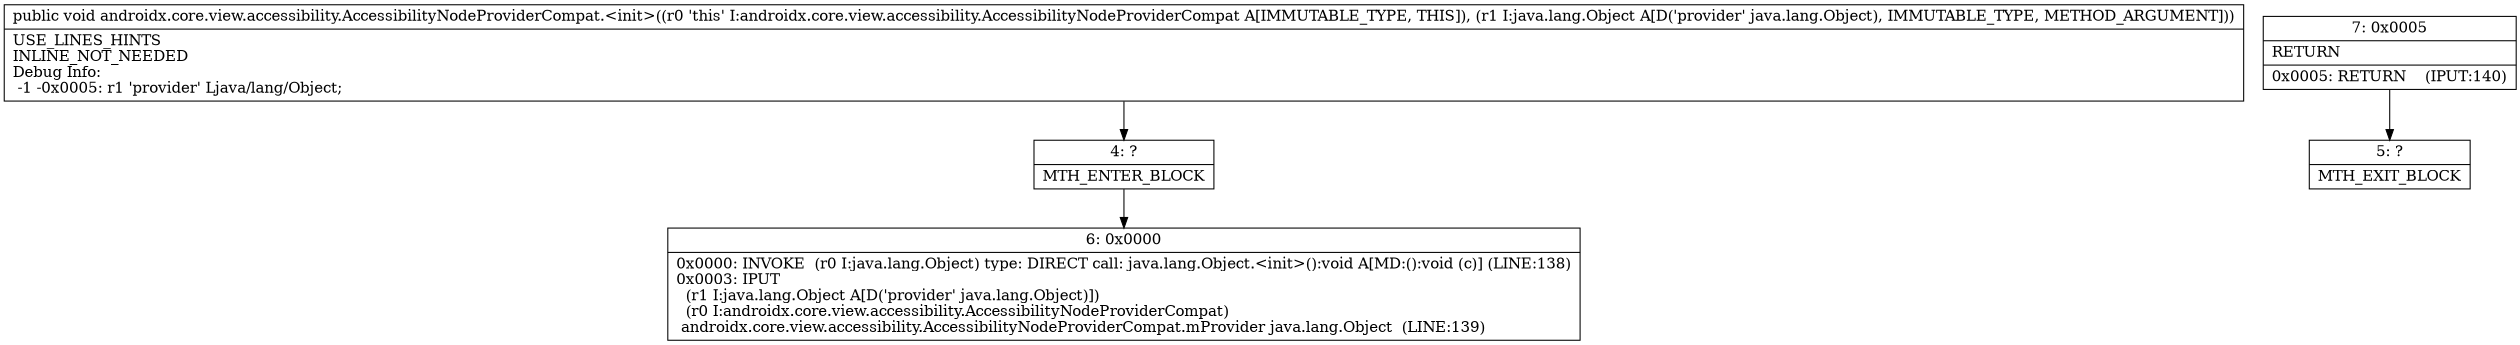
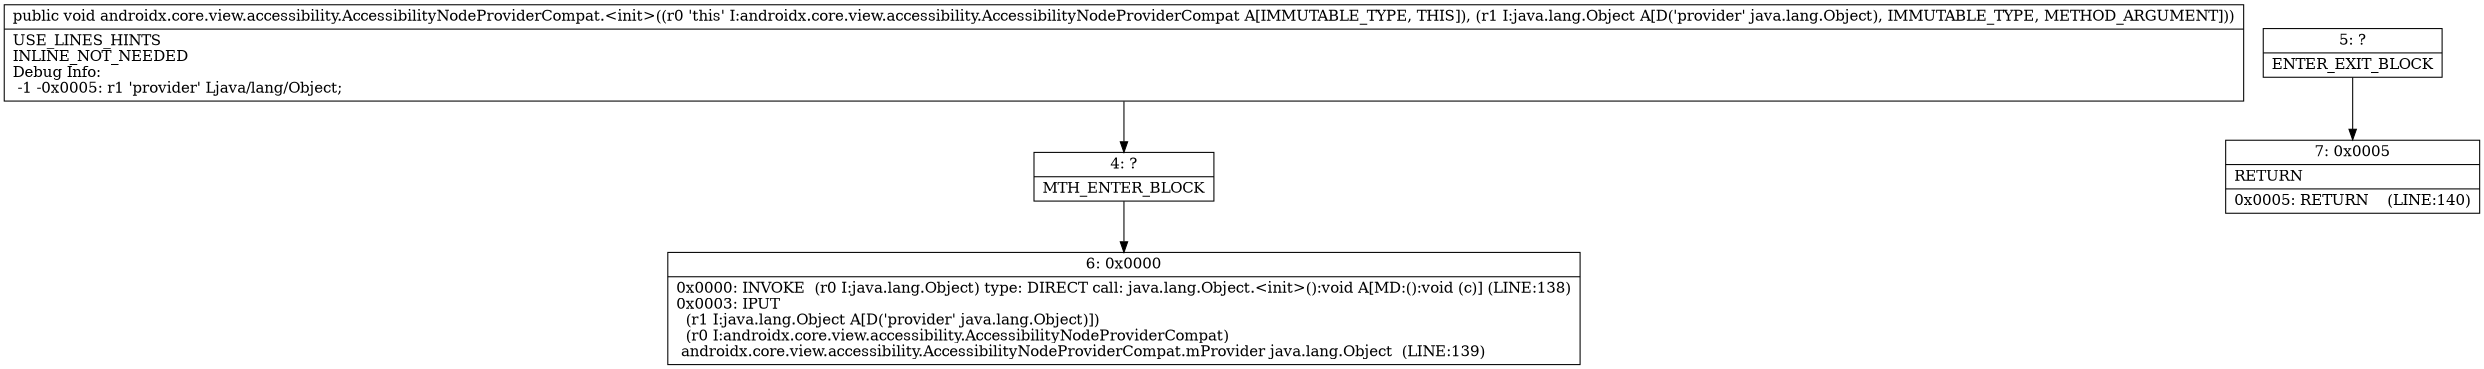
node "7: 0x0005": text "0x0005: RETURN    (IPUT:140)" -> "0x0005: RETURN    (LINE:140)"
edge "7: 0x0005" -> "5: ?": reversed
node "5: ?": text "MTH_EXIT_BLOCK" -> "ENTER_EXIT_BLOCK"
